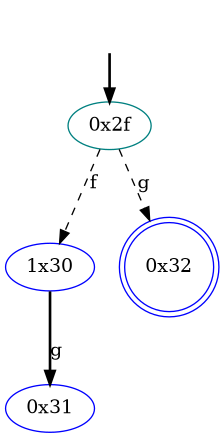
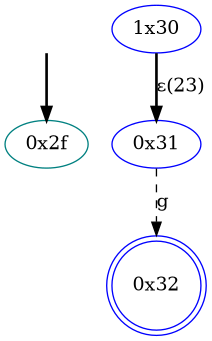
edge "0x2f" -> "0x32": now "0x31" -> "0x32"
edge "0x2f" -> "1x30": removed, label "f"
edge "1x30" -> "0x31": label "g" -> "ε(23)"
